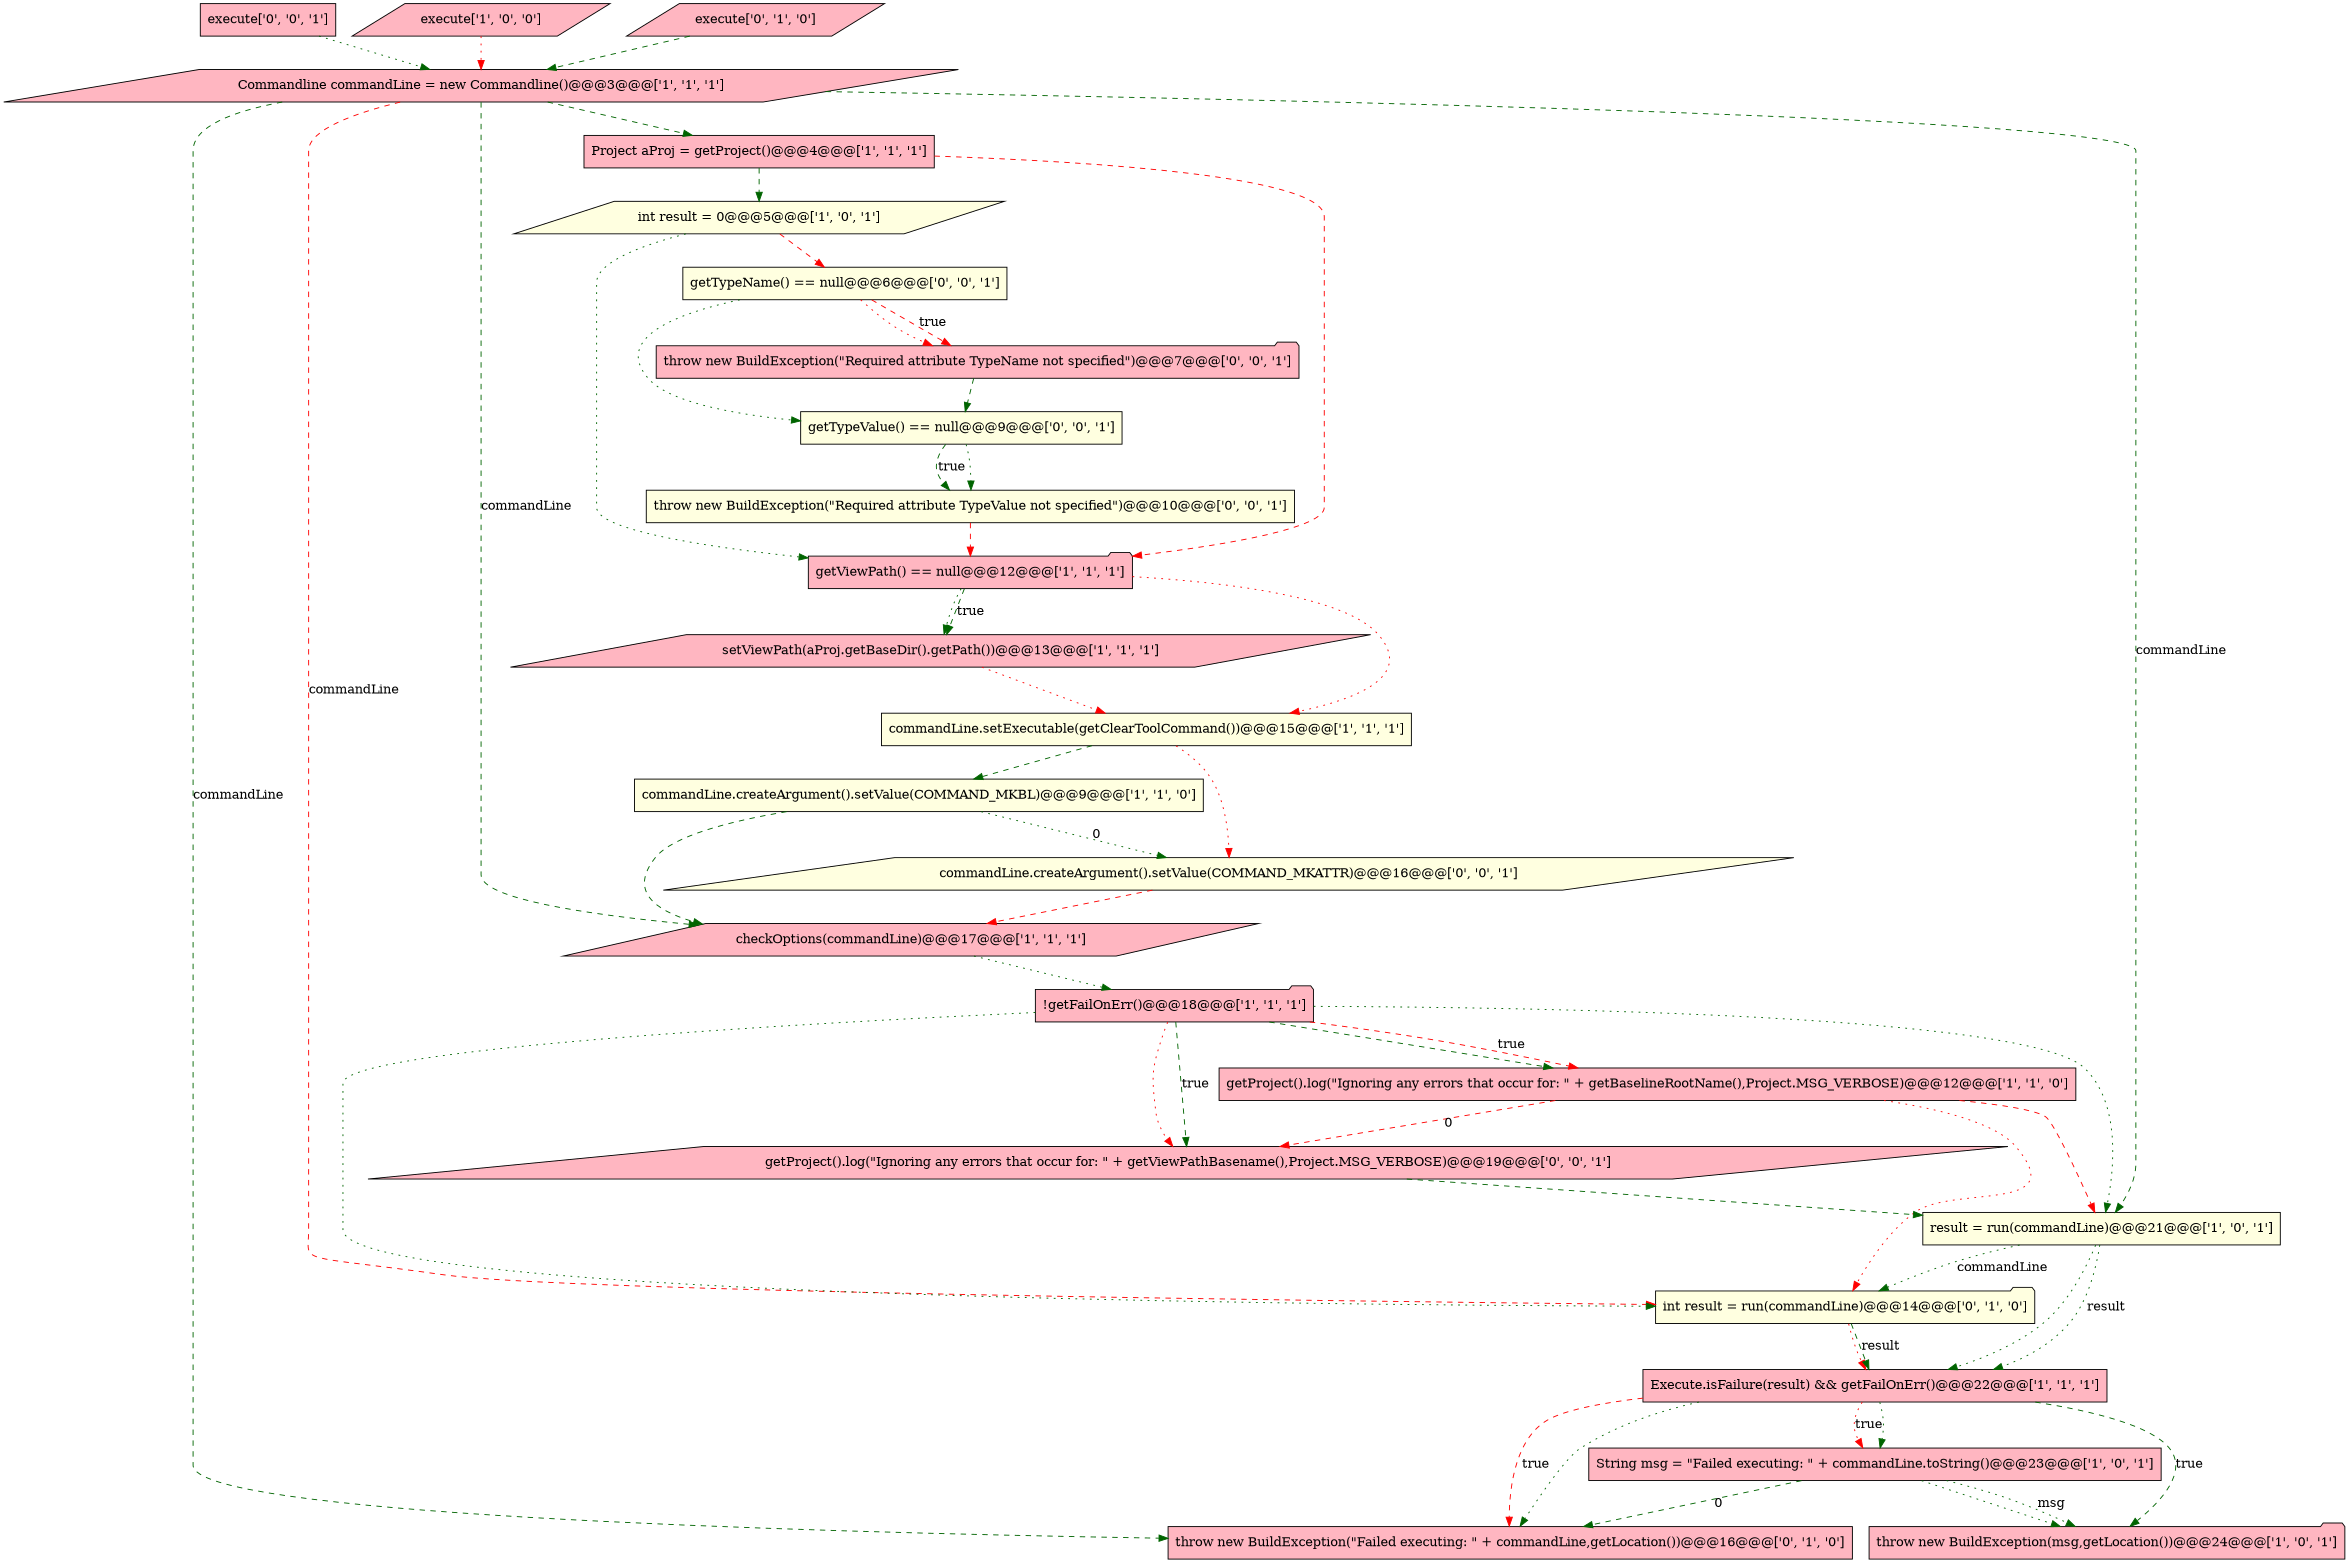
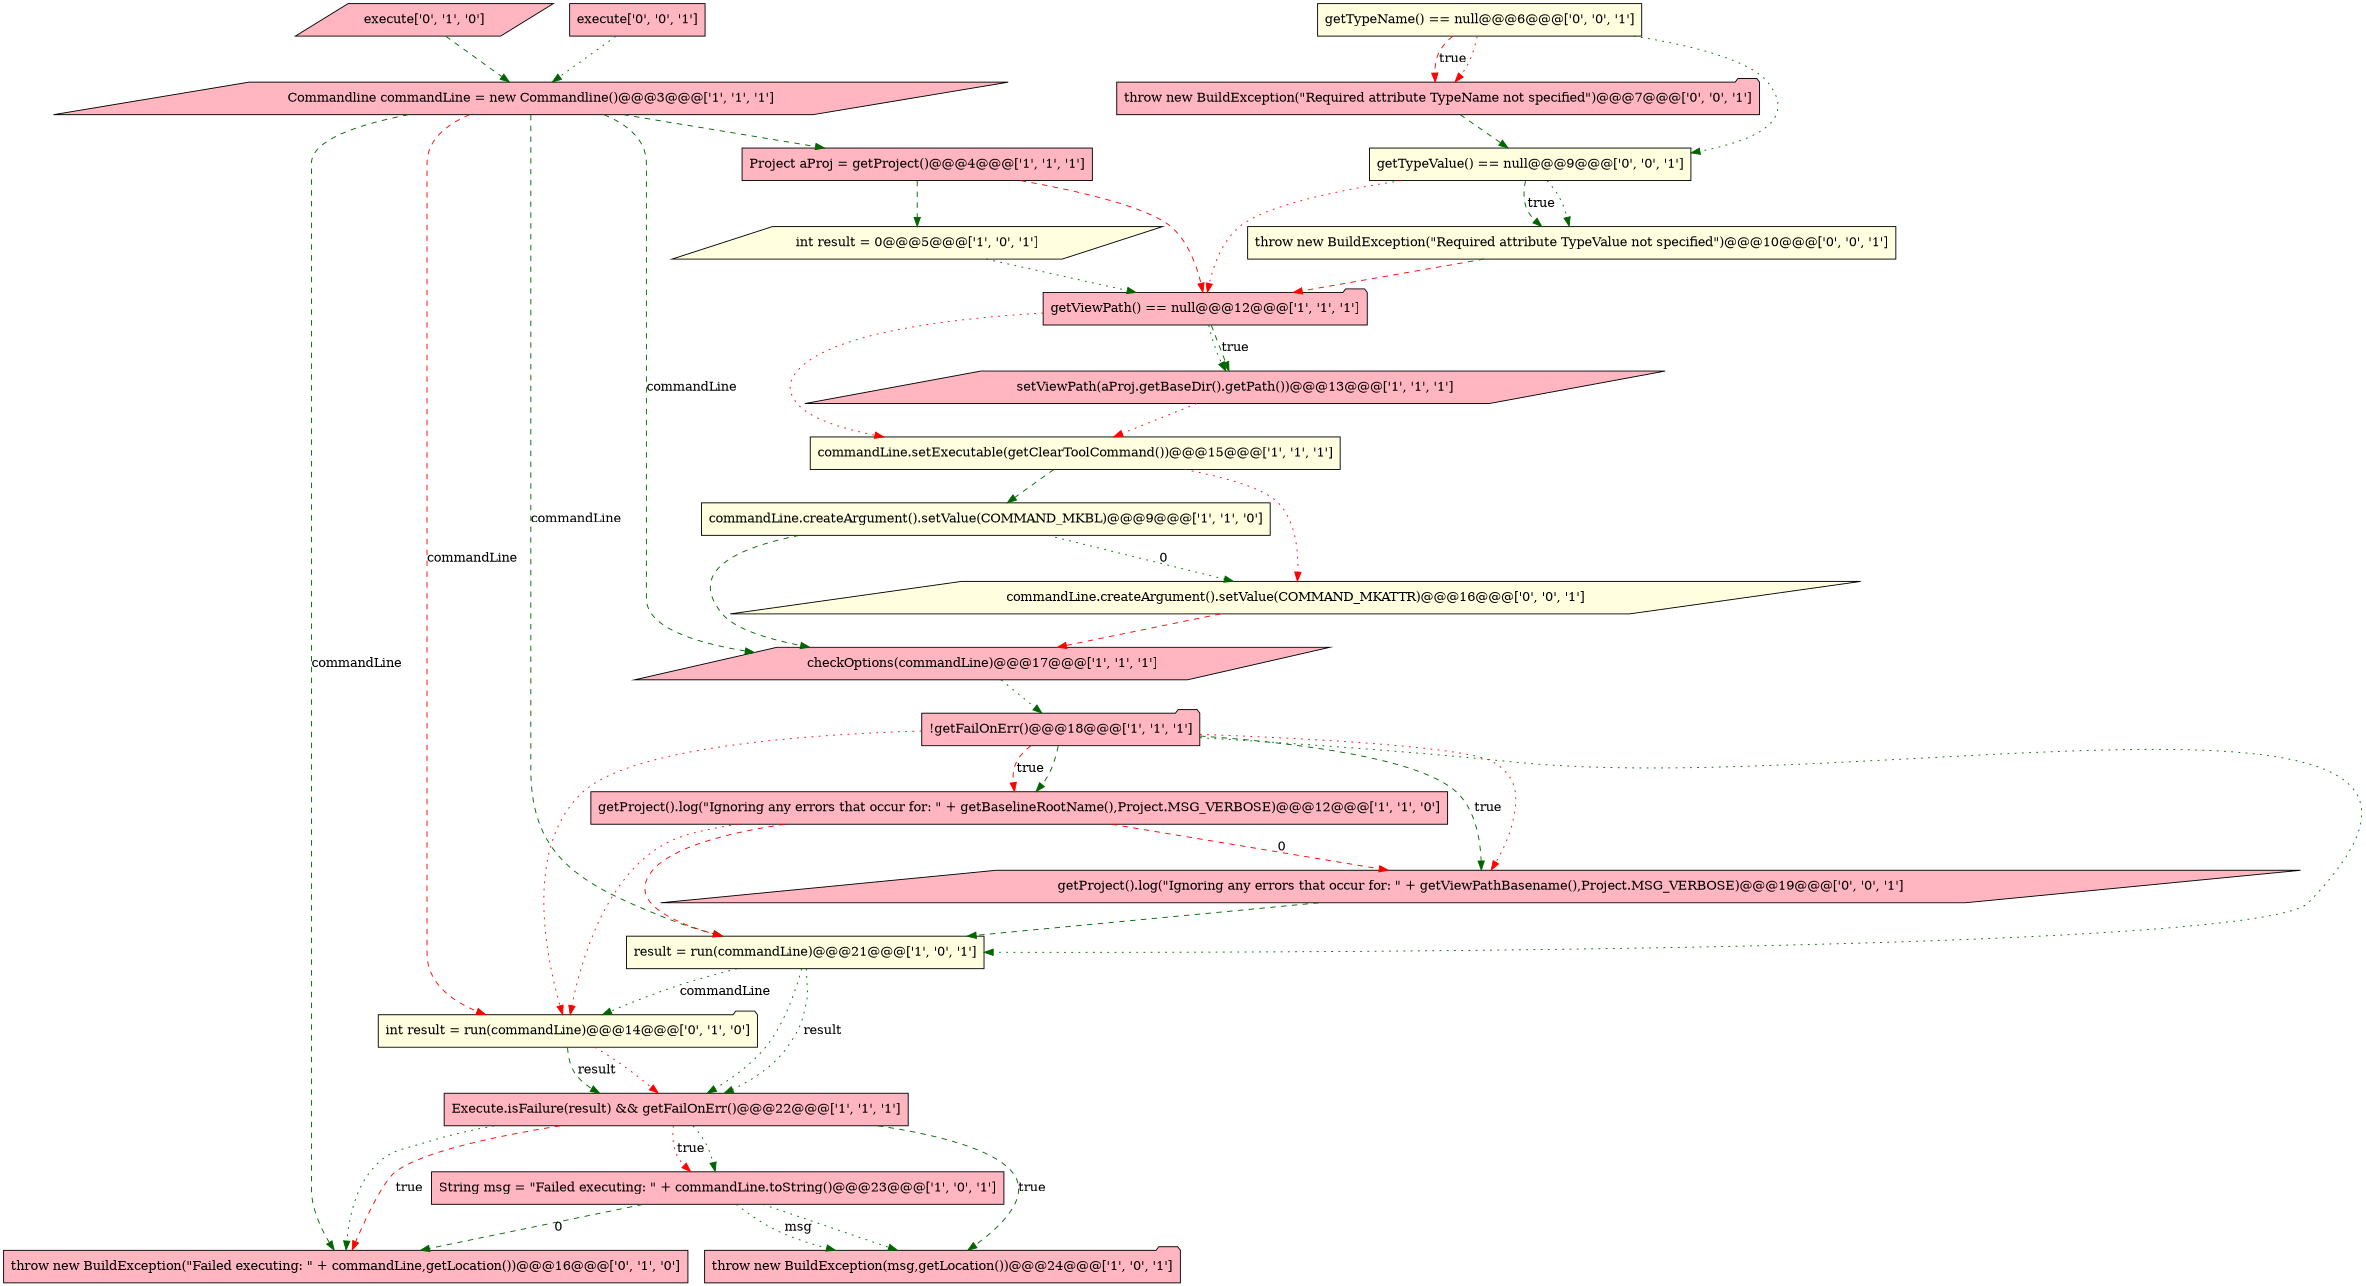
node "execute['1', '0', '0']": removed
edge "getTypeValue() == null@@@9@@@['0', '0', '1']" -> "getViewPath() == null@@@12@@@['1', '1', '1']": added
edge "int result = 0@@@5@@@['1', '0', '1']" -> "getTypeName() == null@@@6@@@['0', '0', '1']": removed
edge "!getFailOnErr()@@@18@@@['1', '1', '1']" -> "int result = run(commandLine)@@@14@@@['0', '1', '0']": color darkgreen -> red
